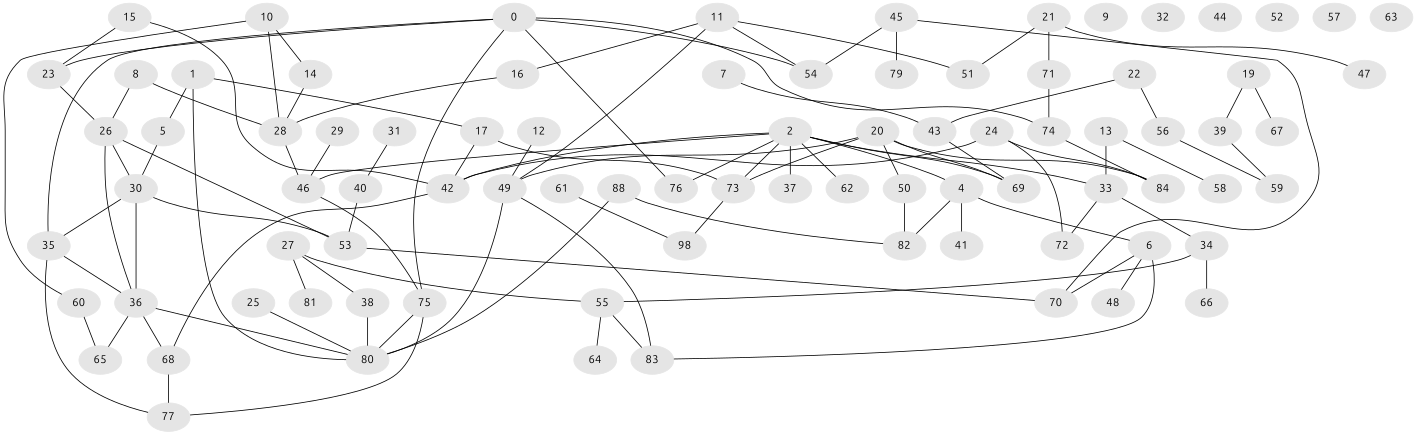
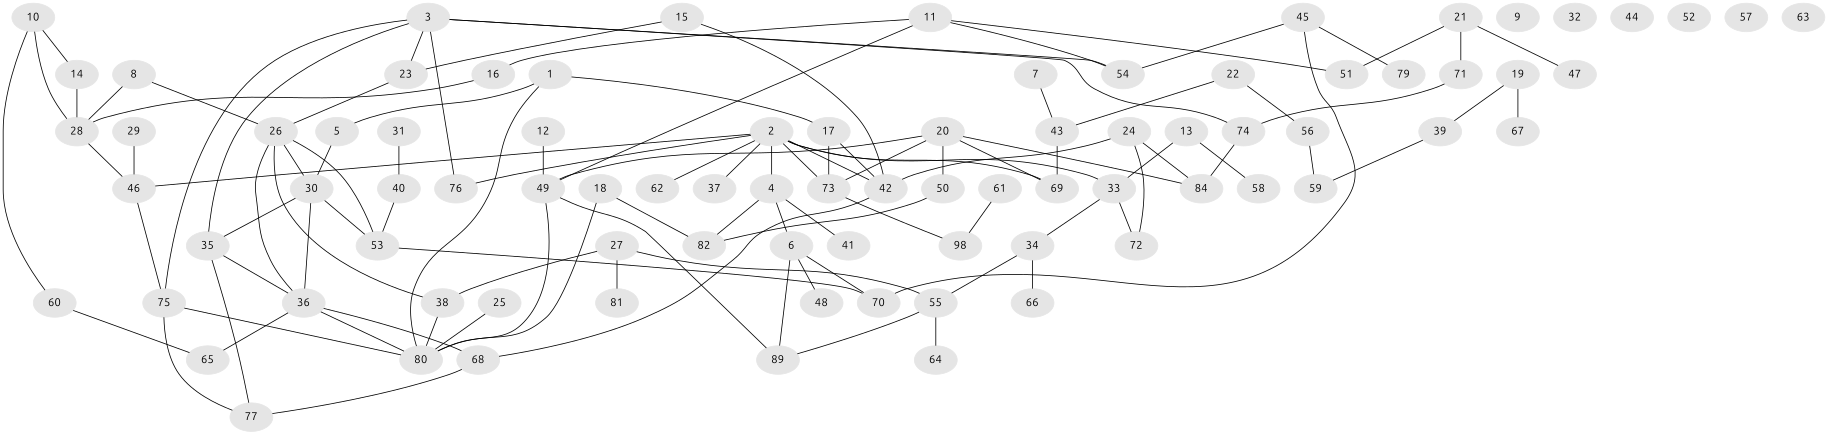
node "0": label "0" -> "3"
node "88": label "88" -> "18"
edge "26" -- "38": added
node "83": label "83" -> "89"
